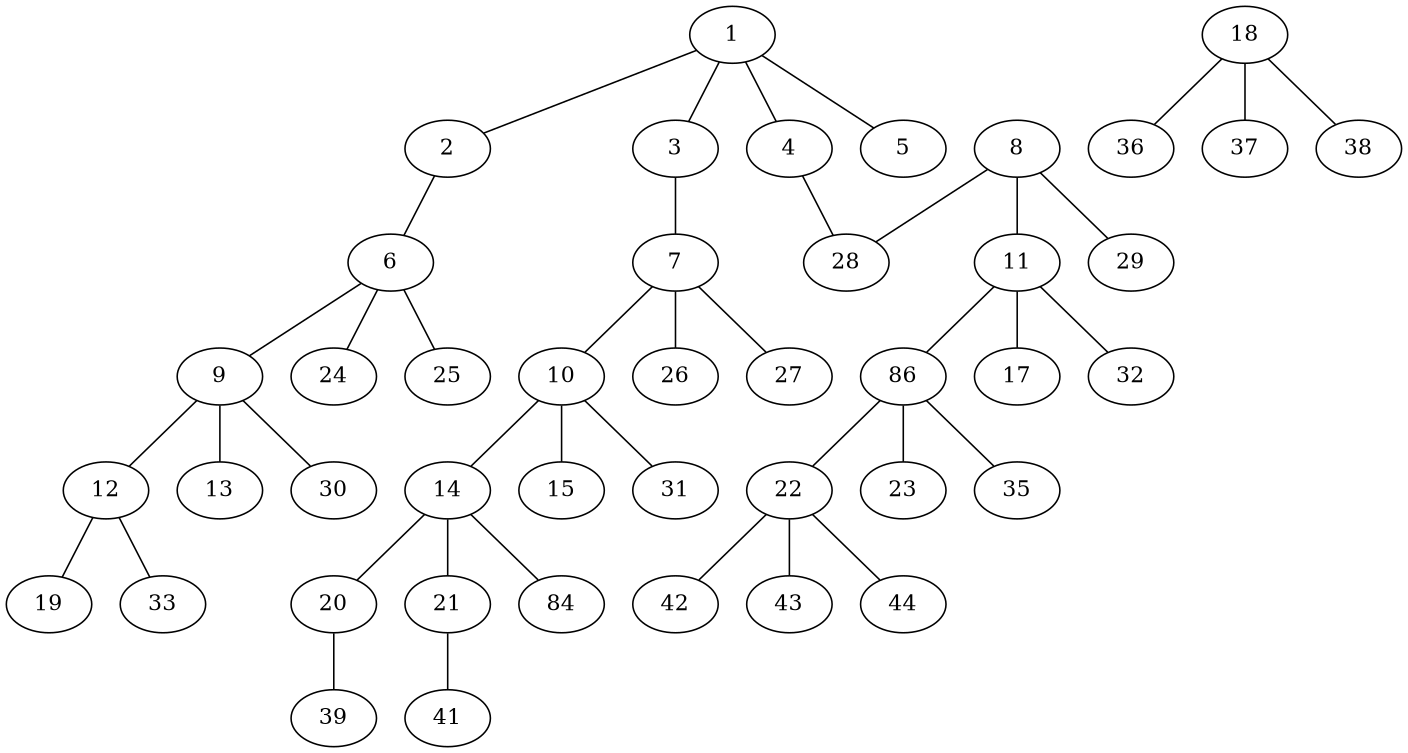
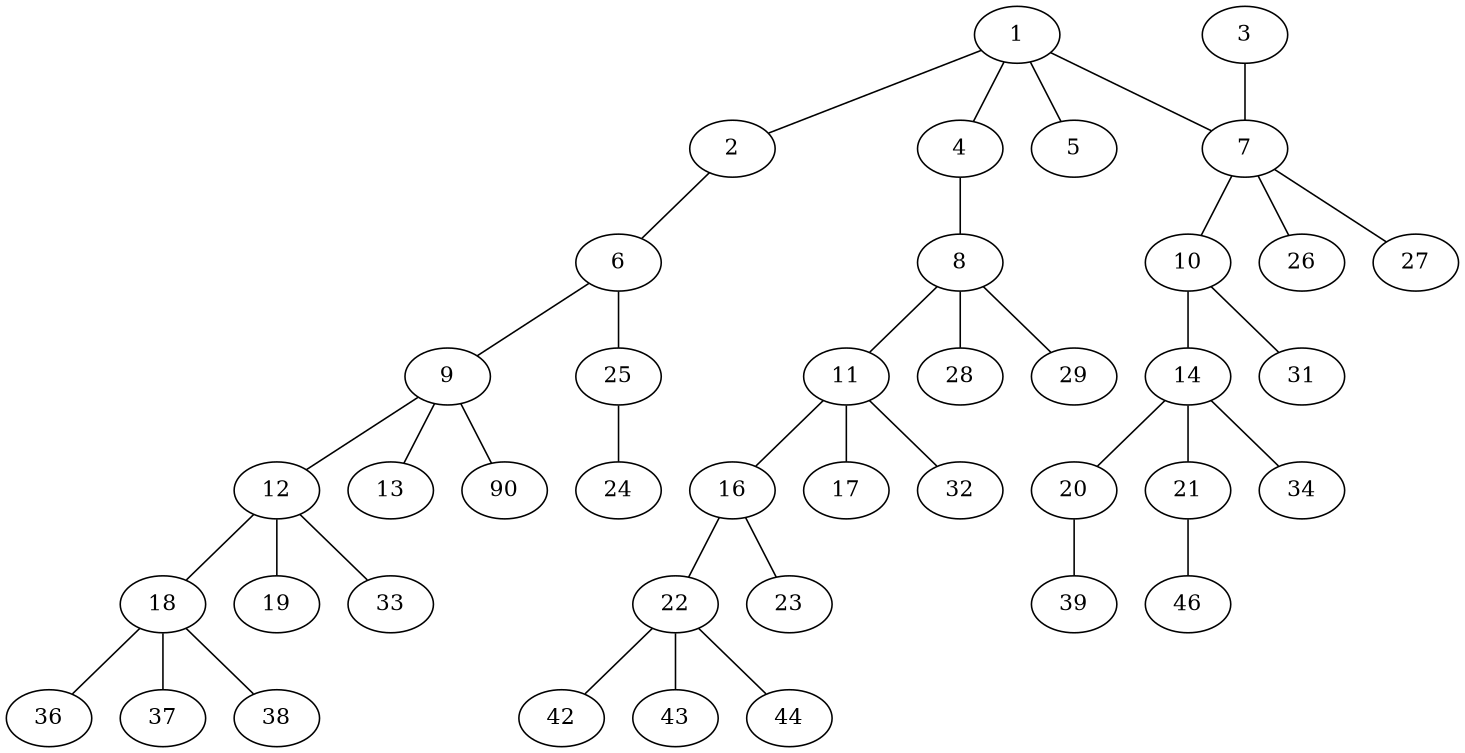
edge "1" -- "3": now "1" -- "7"
edge "4" -- "28": now "4" -- "8"
edge "6" -- "24": now "25" -- "24"
node "86": label "86" -> "16"
node "30": label "30" -> "90"
node "15": removed
node "35": removed
edge "12" -- "18": added
node "84": label "84" -> "34"
node "41": label "41" -> "46"
